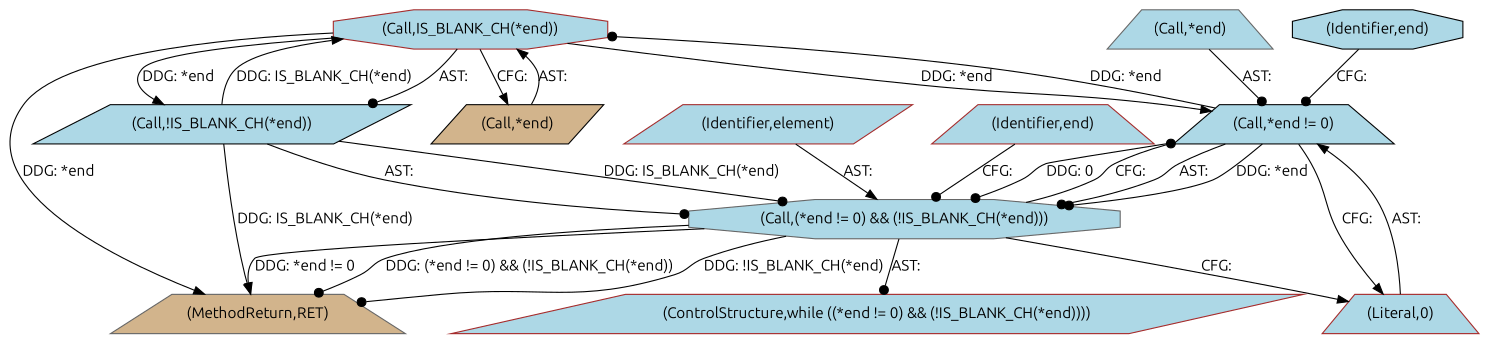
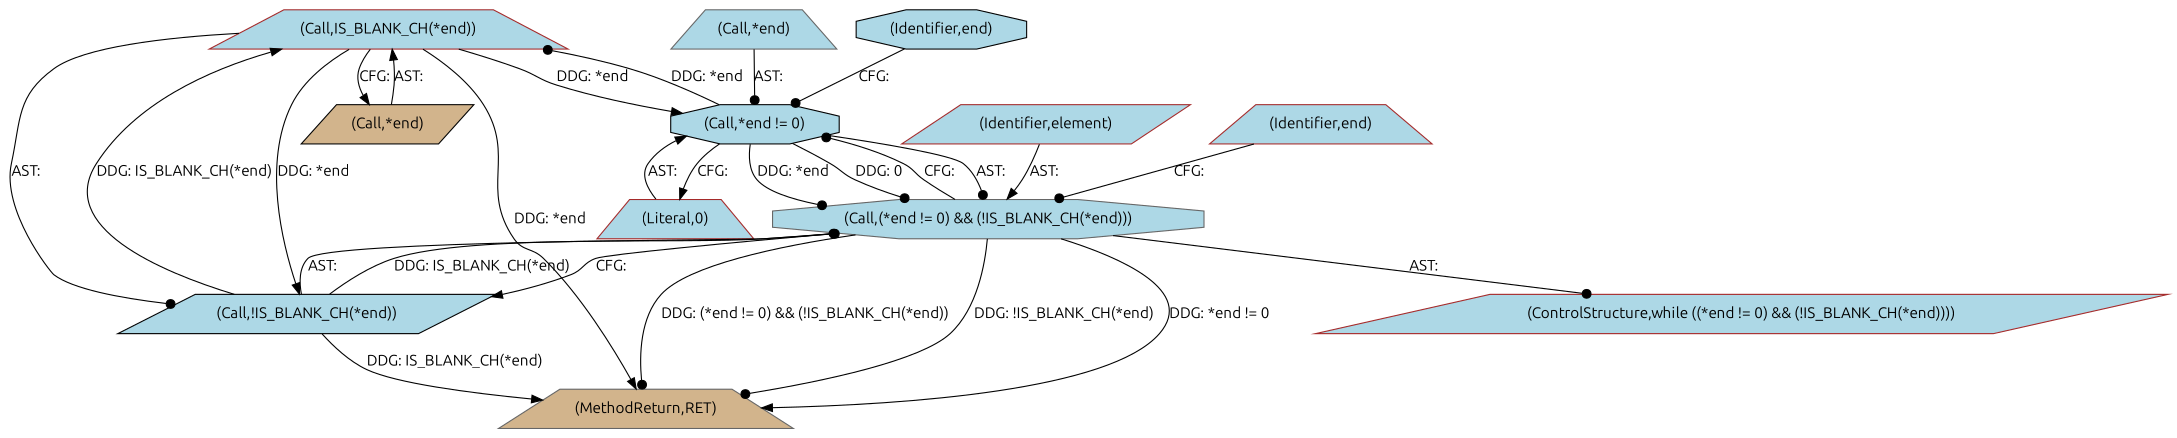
node "(Call,IS_BLANK_CH(*end))": shape octagon -> trapezium
node "(Call,*end != 0)": shape trapezium -> octagon
edge "(Call,(*end != 0) && (!IS_BLANK_CH(*end)))" -> "(Literal,0)": now "(Call,(*end != 0) && (!IS_BLANK_CH(*end)))" -> "(Call,!IS_BLANK_CH(*end))"
